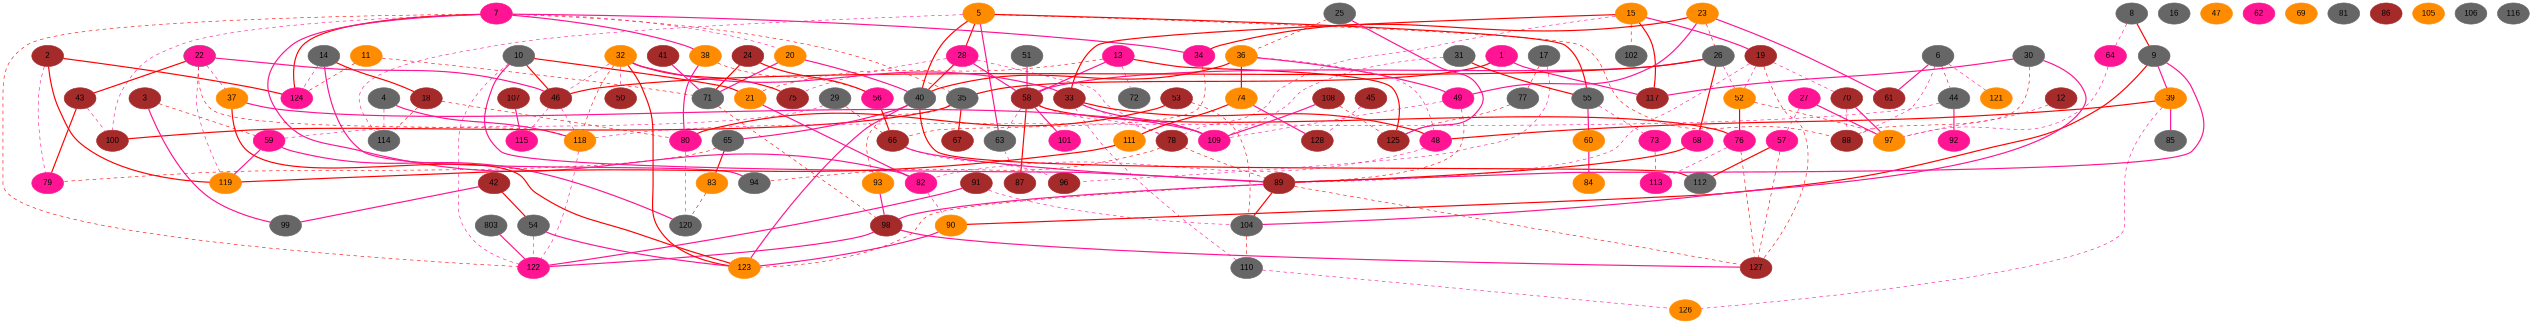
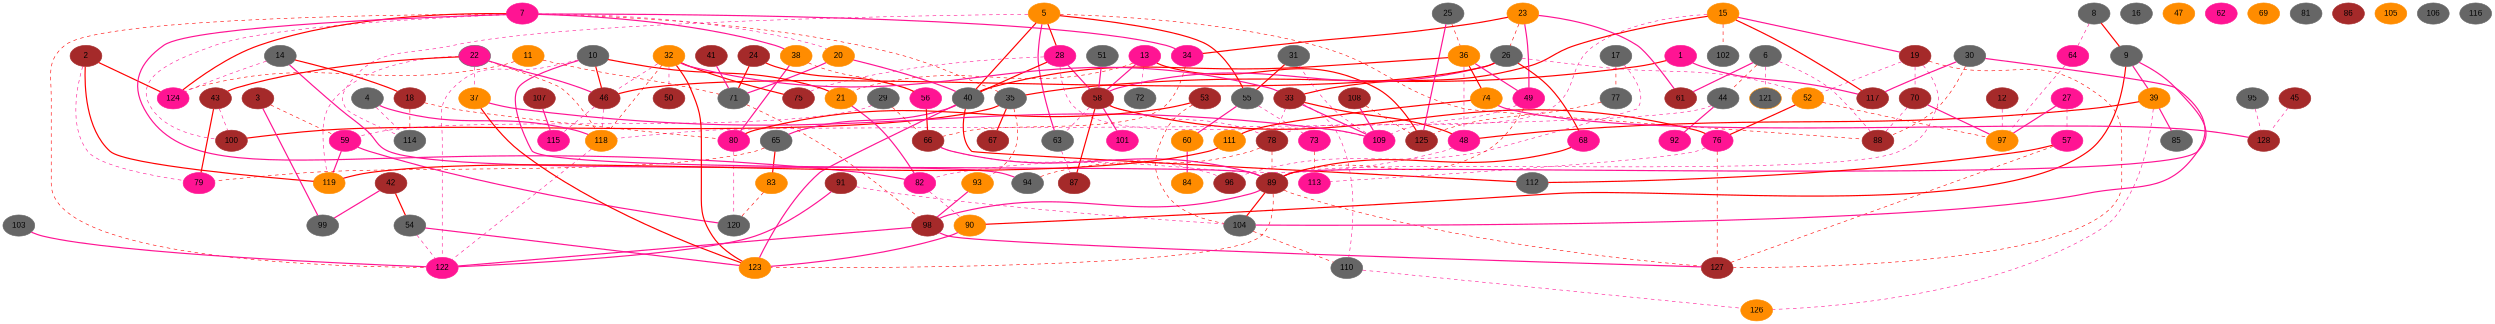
node "121": fillcolor darkorange -> gray40
node "95": added
node "803": label "803" -> "103"
